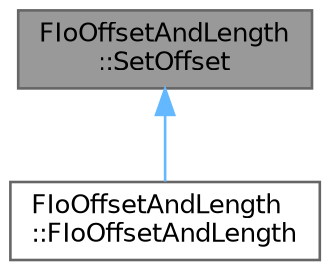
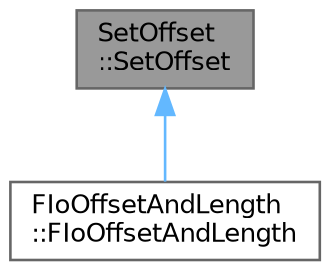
node "FIoOffsetAndLength ::SetOffset": label "FIoOffsetAndLength ::SetOffset" -> "SetOffset ::SetOffset"
